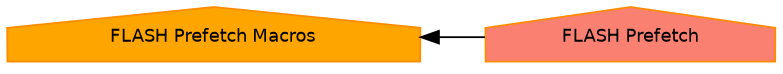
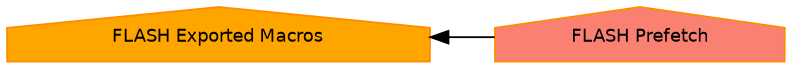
node "FLASH Prefetch Macros": label "FLASH Prefetch Macros" -> "FLASH Exported Macros"
